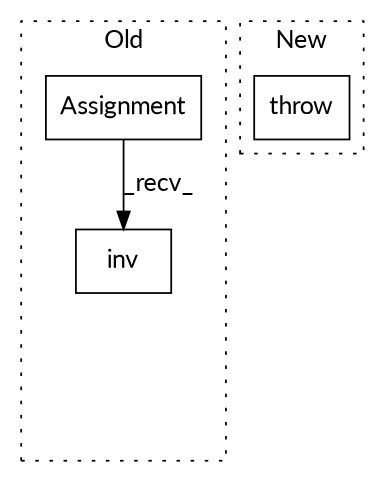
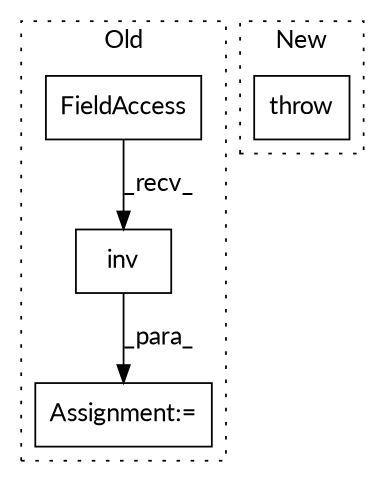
node "Assignment": label "Assignment" -> "FieldAccess"
node "Assignment:=": added
